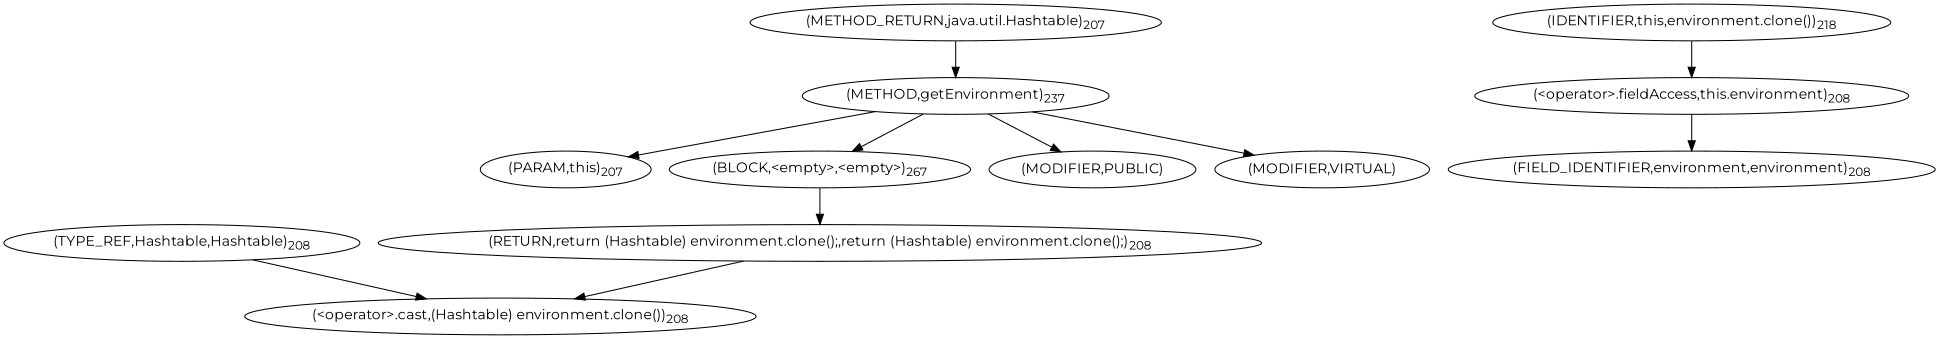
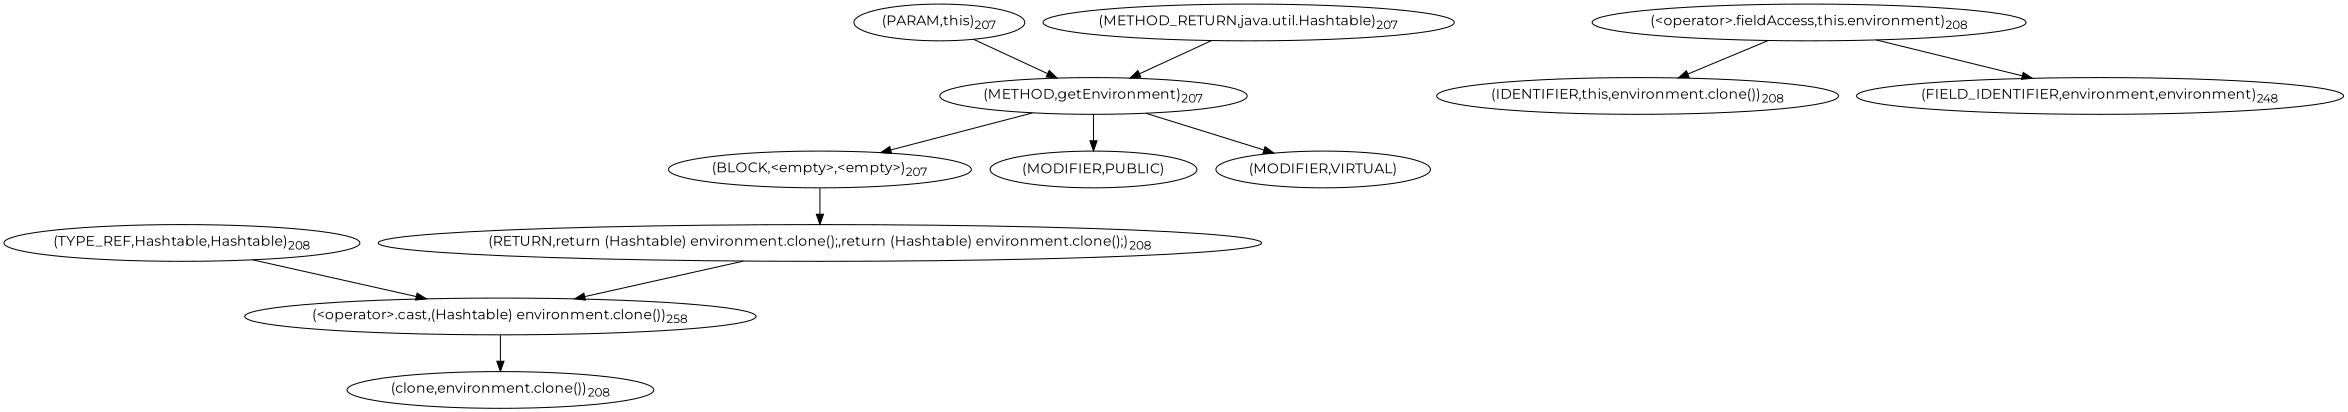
node "(IDENTIFIER,this,environment.clone())": text "218" -> "208"
edge "(IDENTIFIER,this,environment.clone())" -> "(<operator>.fieldAccess,this.environment)": reversed
node "(METHOD,getEnvironment)": text "237" -> "207"
edge "(METHOD,getEnvironment)" -> "(PARAM,this)": reversed
node "(BLOCK,<empty>,<empty>)": text "267" -> "207"
node "(FIELD_IDENTIFIER,environment,environment)": text "208" -> "248"
node "(<operator>.cast,(Hashtable) environment.clone())": text "208" -> "258"
node "(clone,environment.clone())": added
